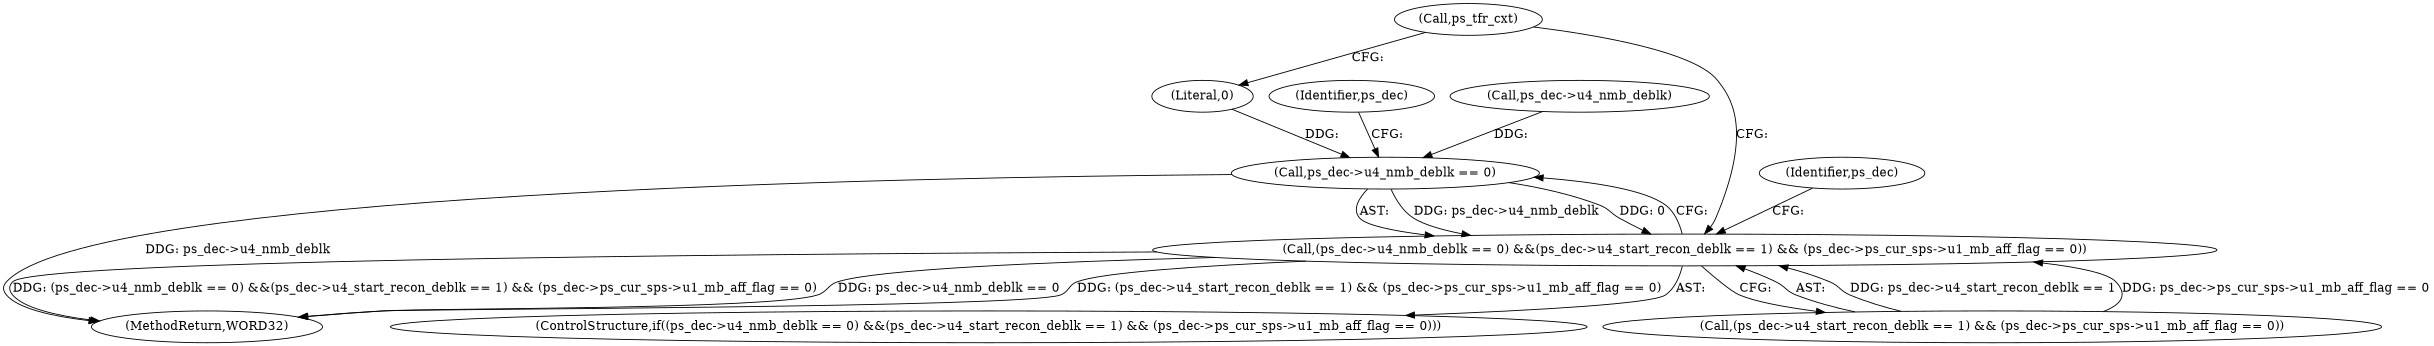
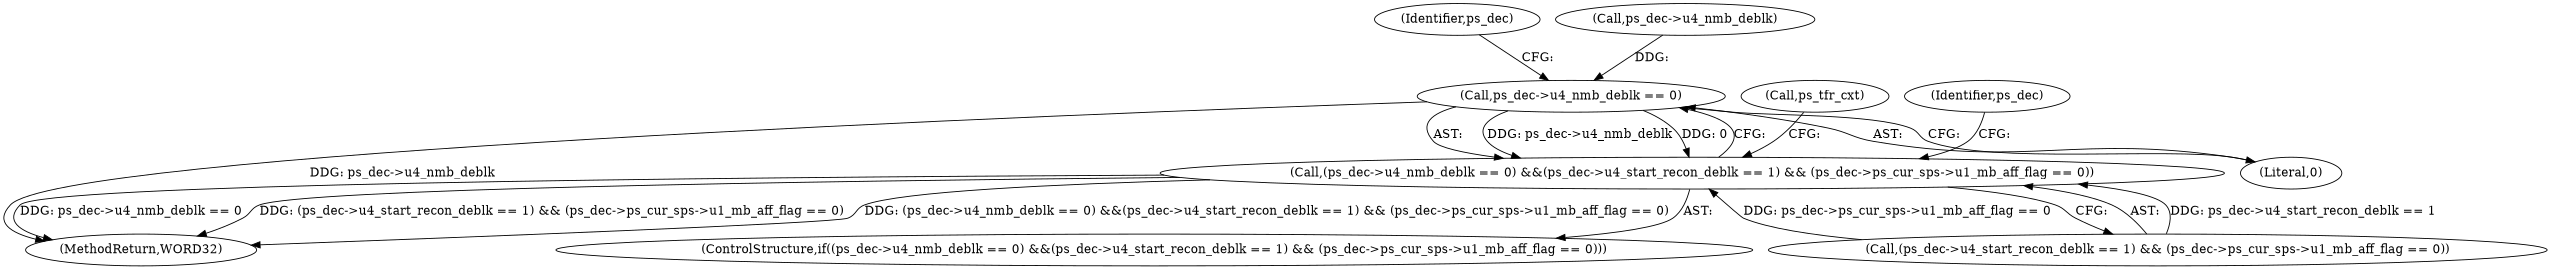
edge "(Call,ps_tfr_cxt)" -> "(Literal,0)": now "(Call,ps_dec->u4_nmb_deblk == 0)" -> "(Literal,0)"
edge "(Literal,0)" -> "(Call,ps_dec->u4_nmb_deblk == 0)": label "DDG: " -> "AST: "
